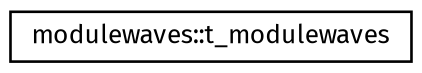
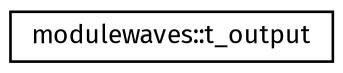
node "modulewaves::t_modulewaves": label "modulewaves::t_modulewaves" -> "modulewaves::t_output"
